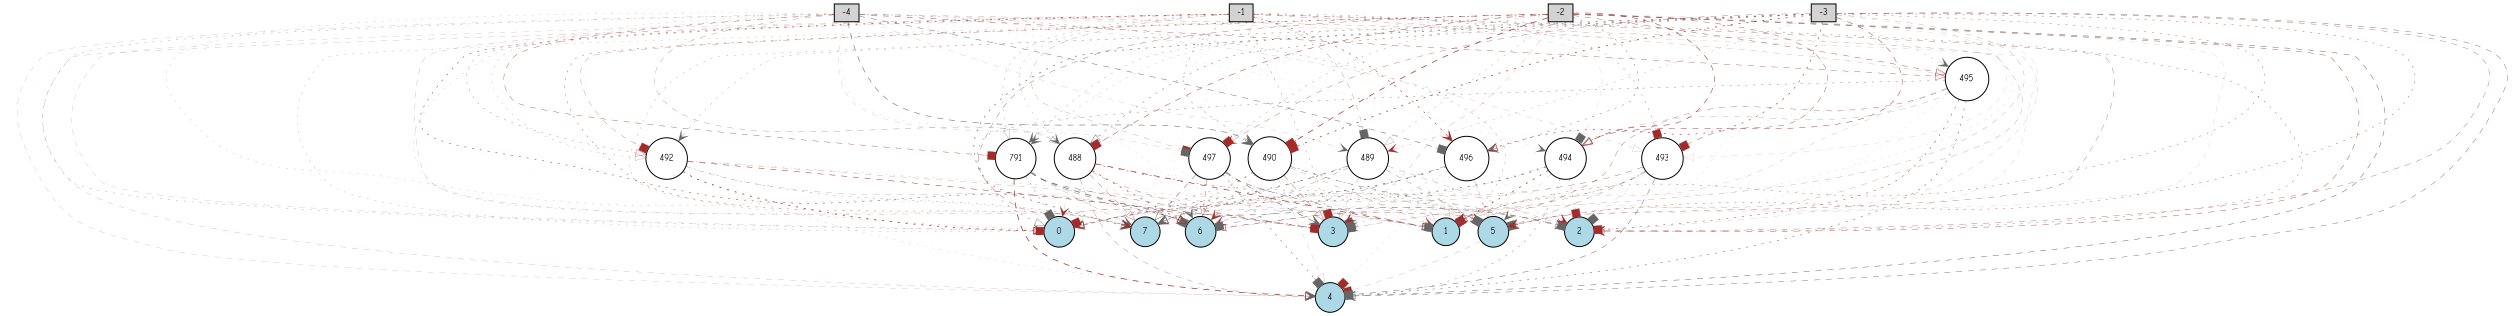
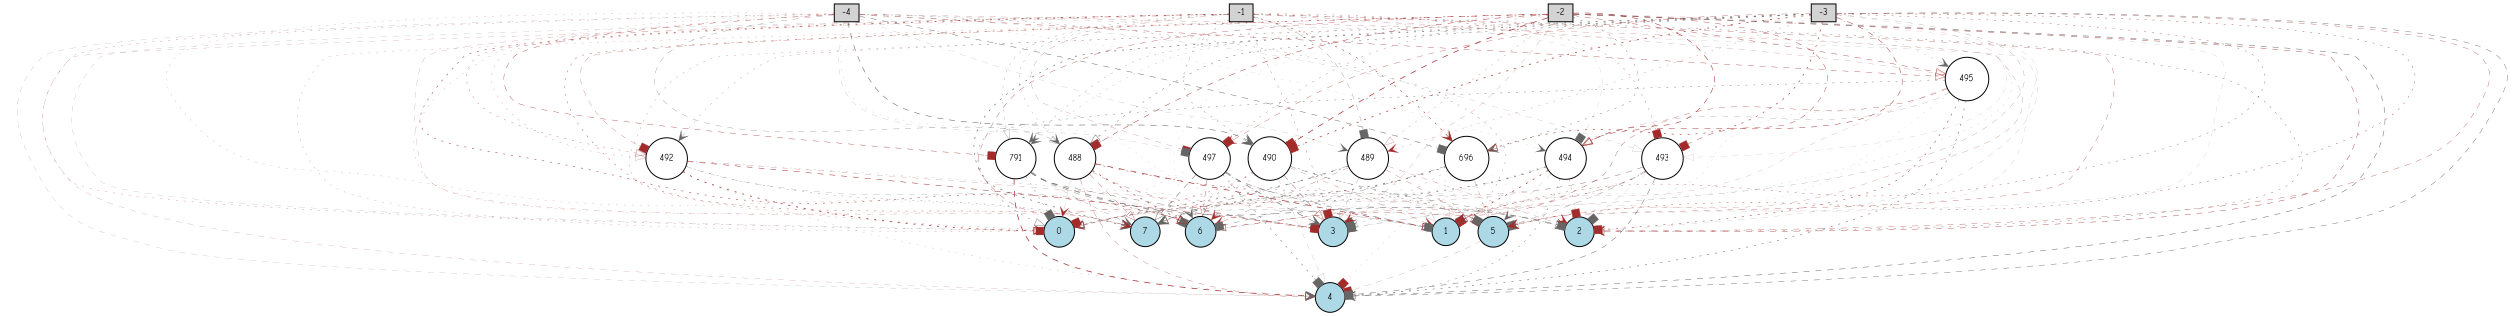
node "496": label "496" -> "696"
